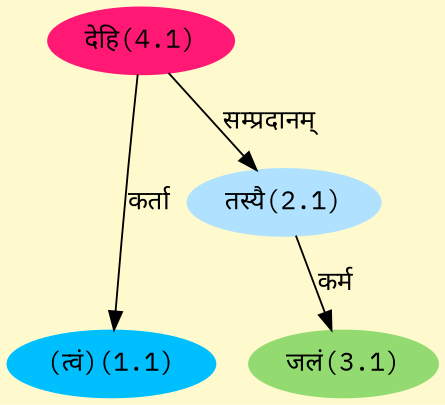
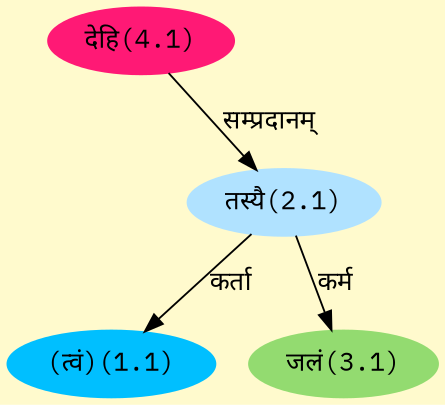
edge "देहि(4.1)" -> "(त्वं)(1.1)": now "तस्यै(2.1)" -> "(त्वं)(1.1)"
